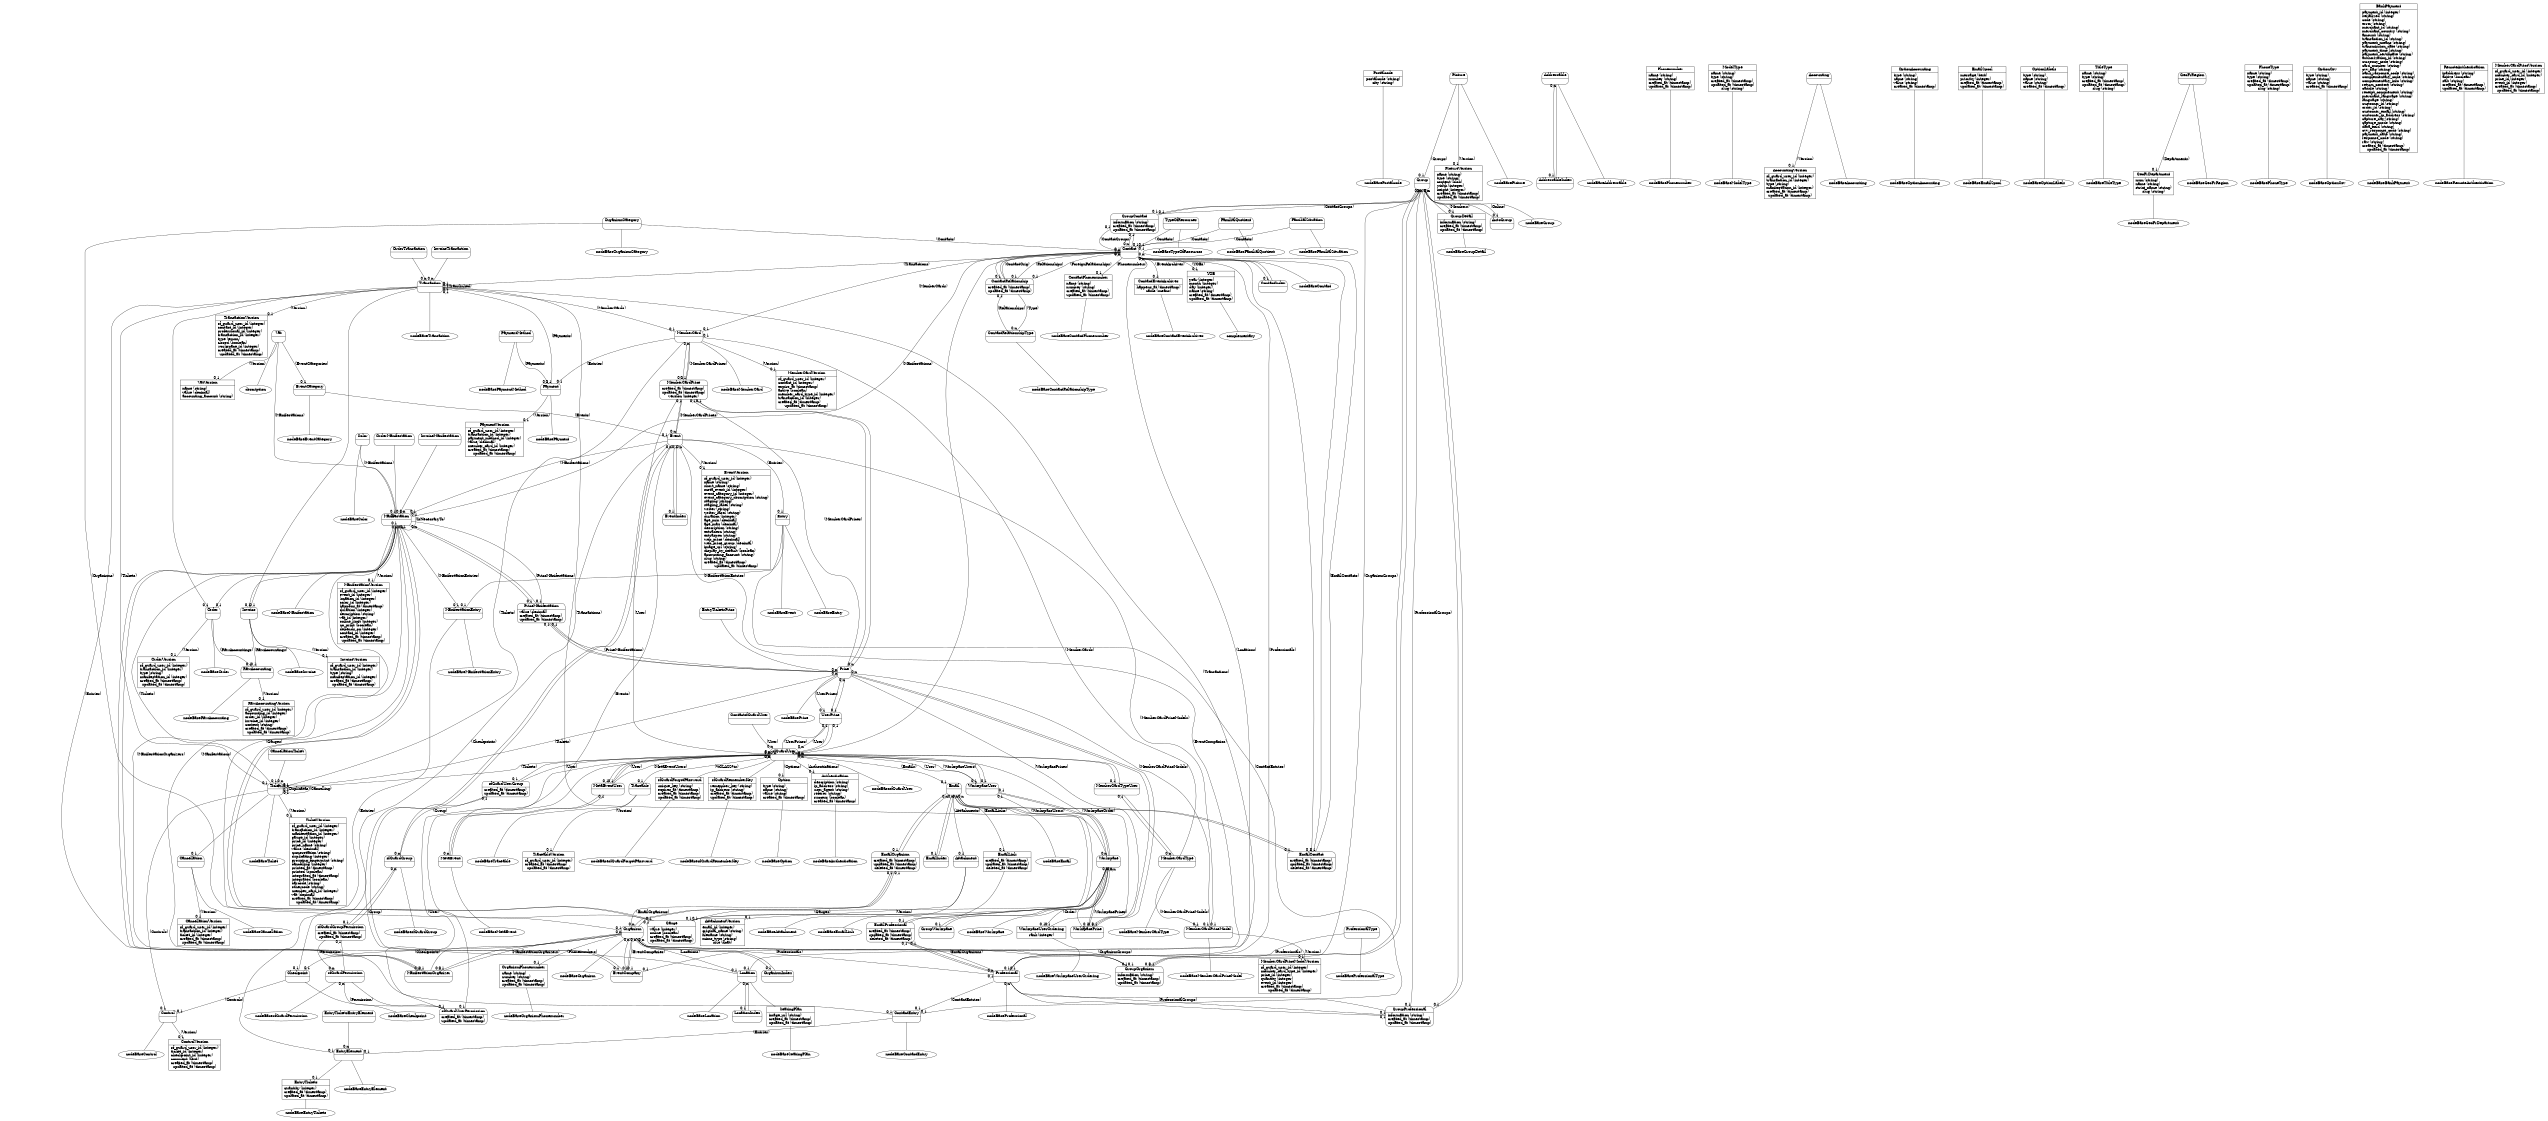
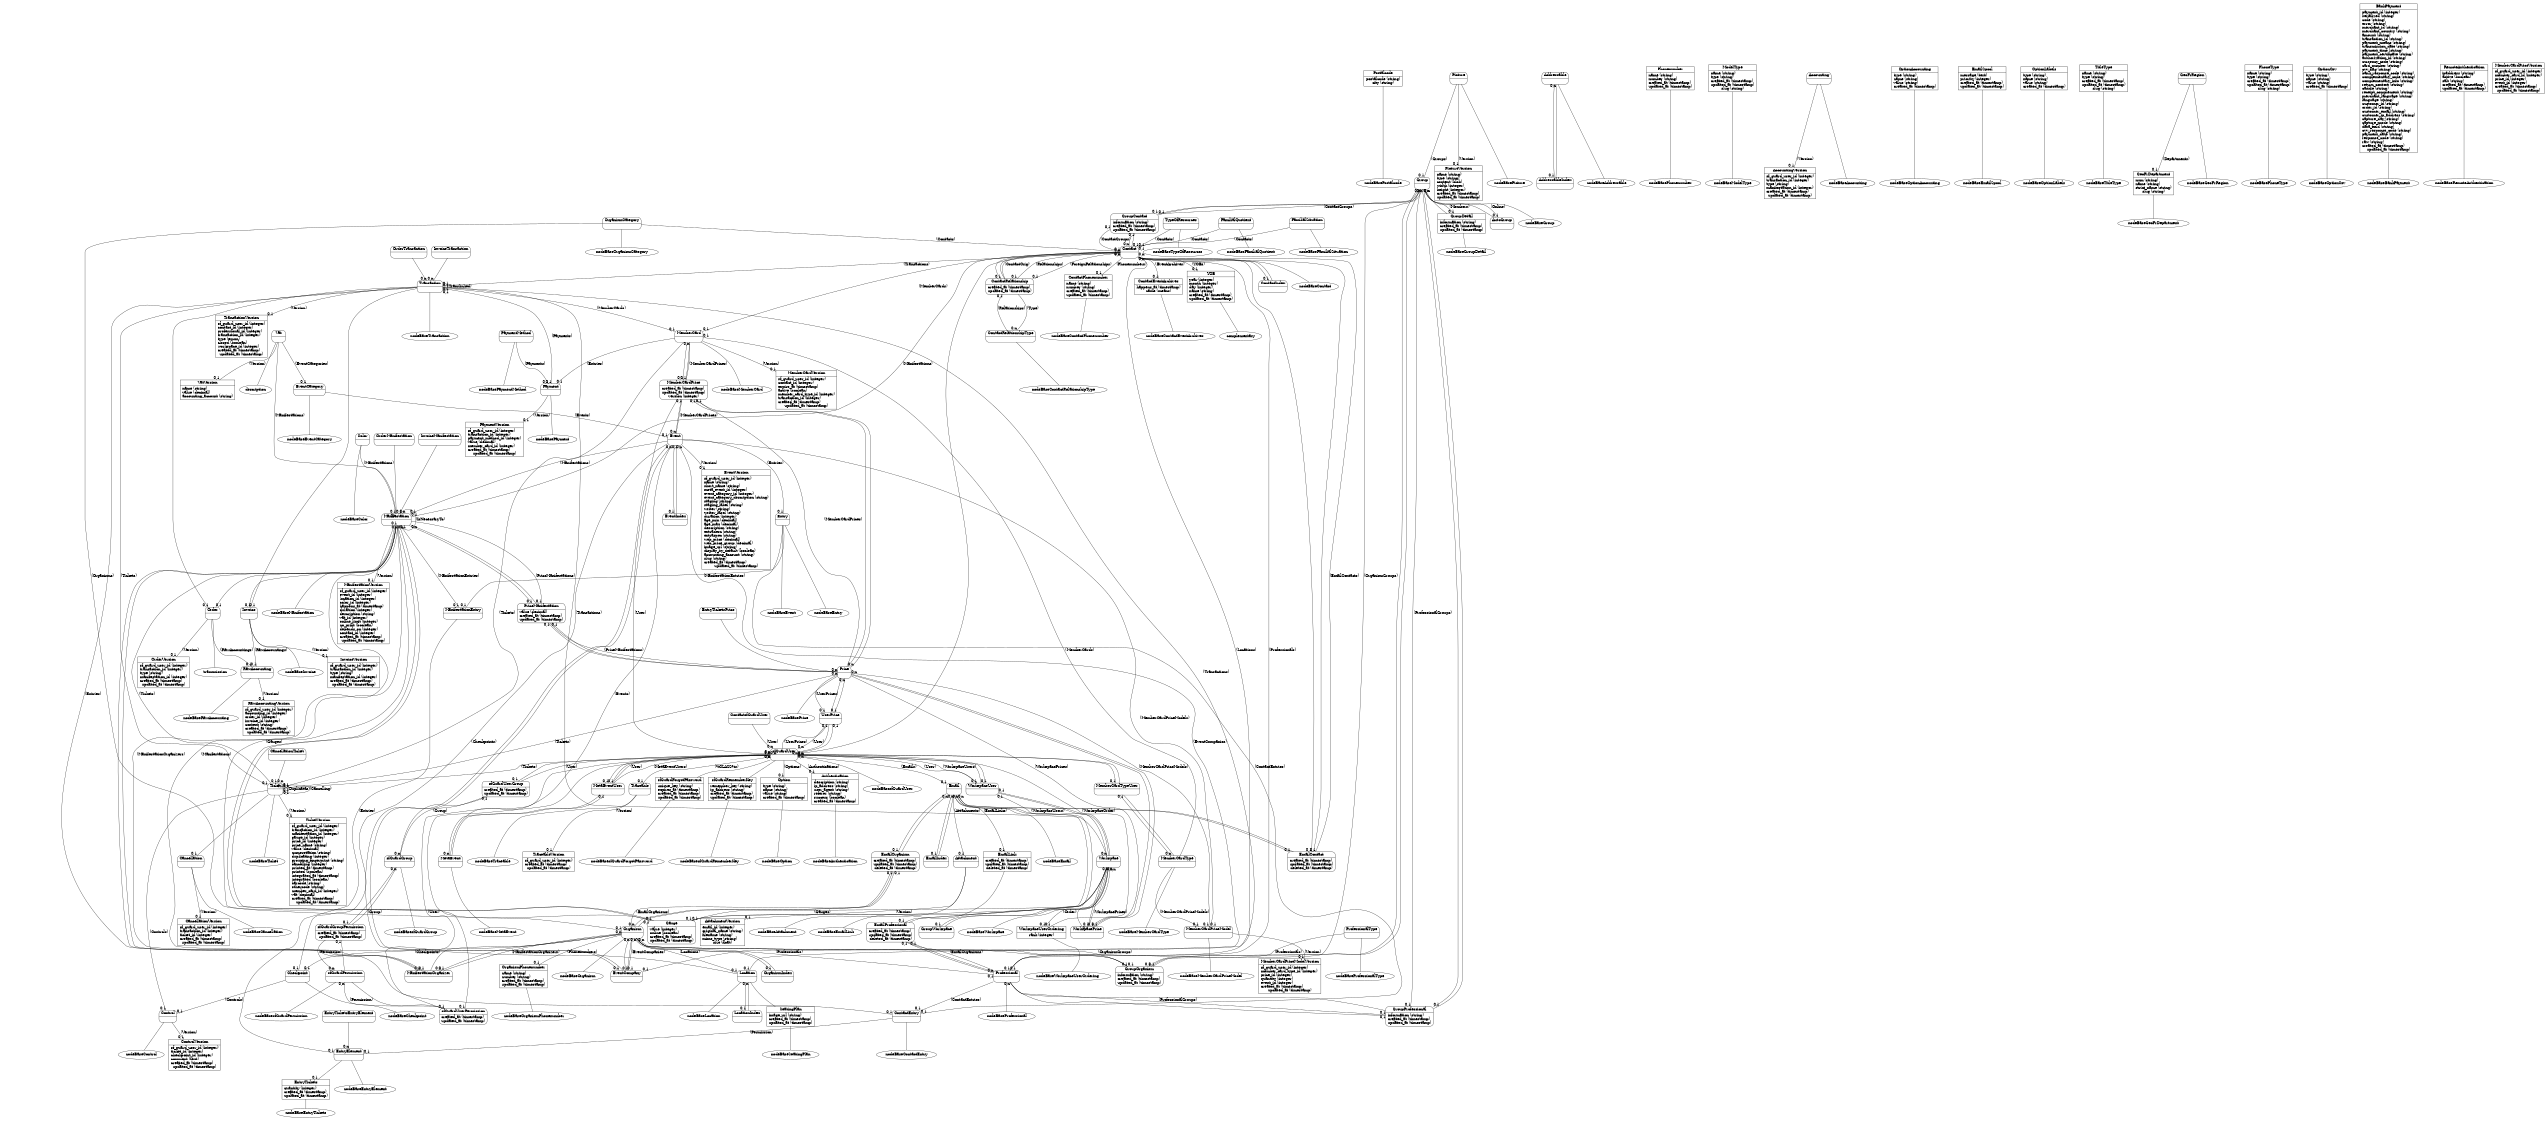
node "nodeBaseOrder": label "nodeBaseOrder" -> "transmission"
node "nodeBaseManifestationEntry": removed
edge "ContactEntry" -- "EntryElement": label "(Entries)" -> "(Permission)"
